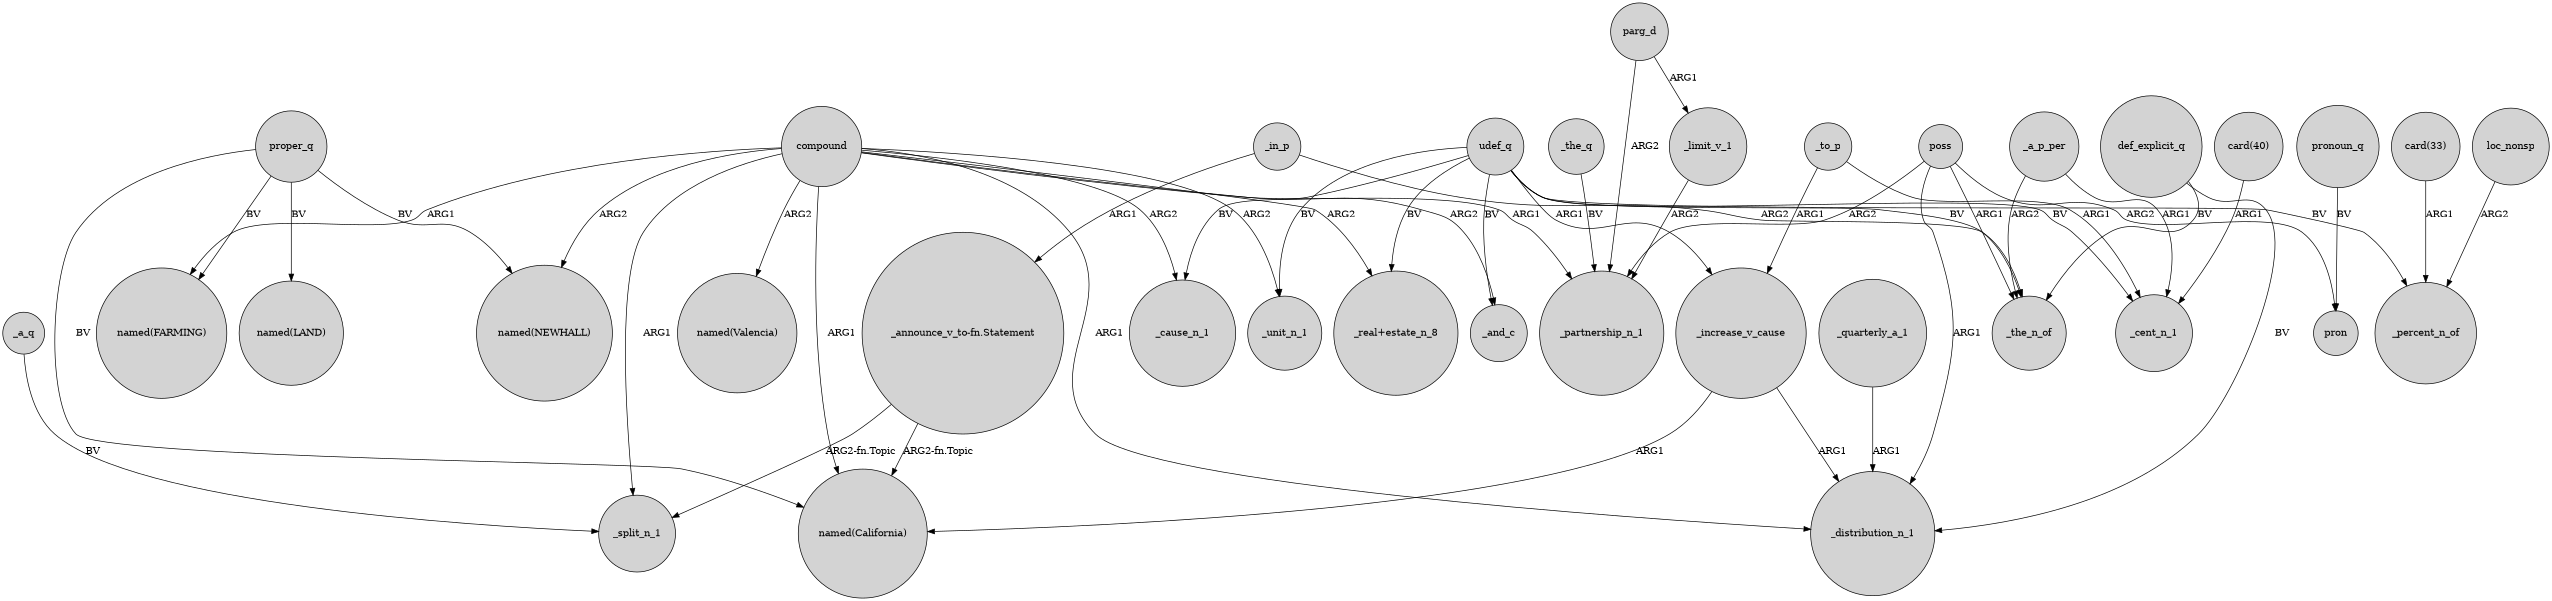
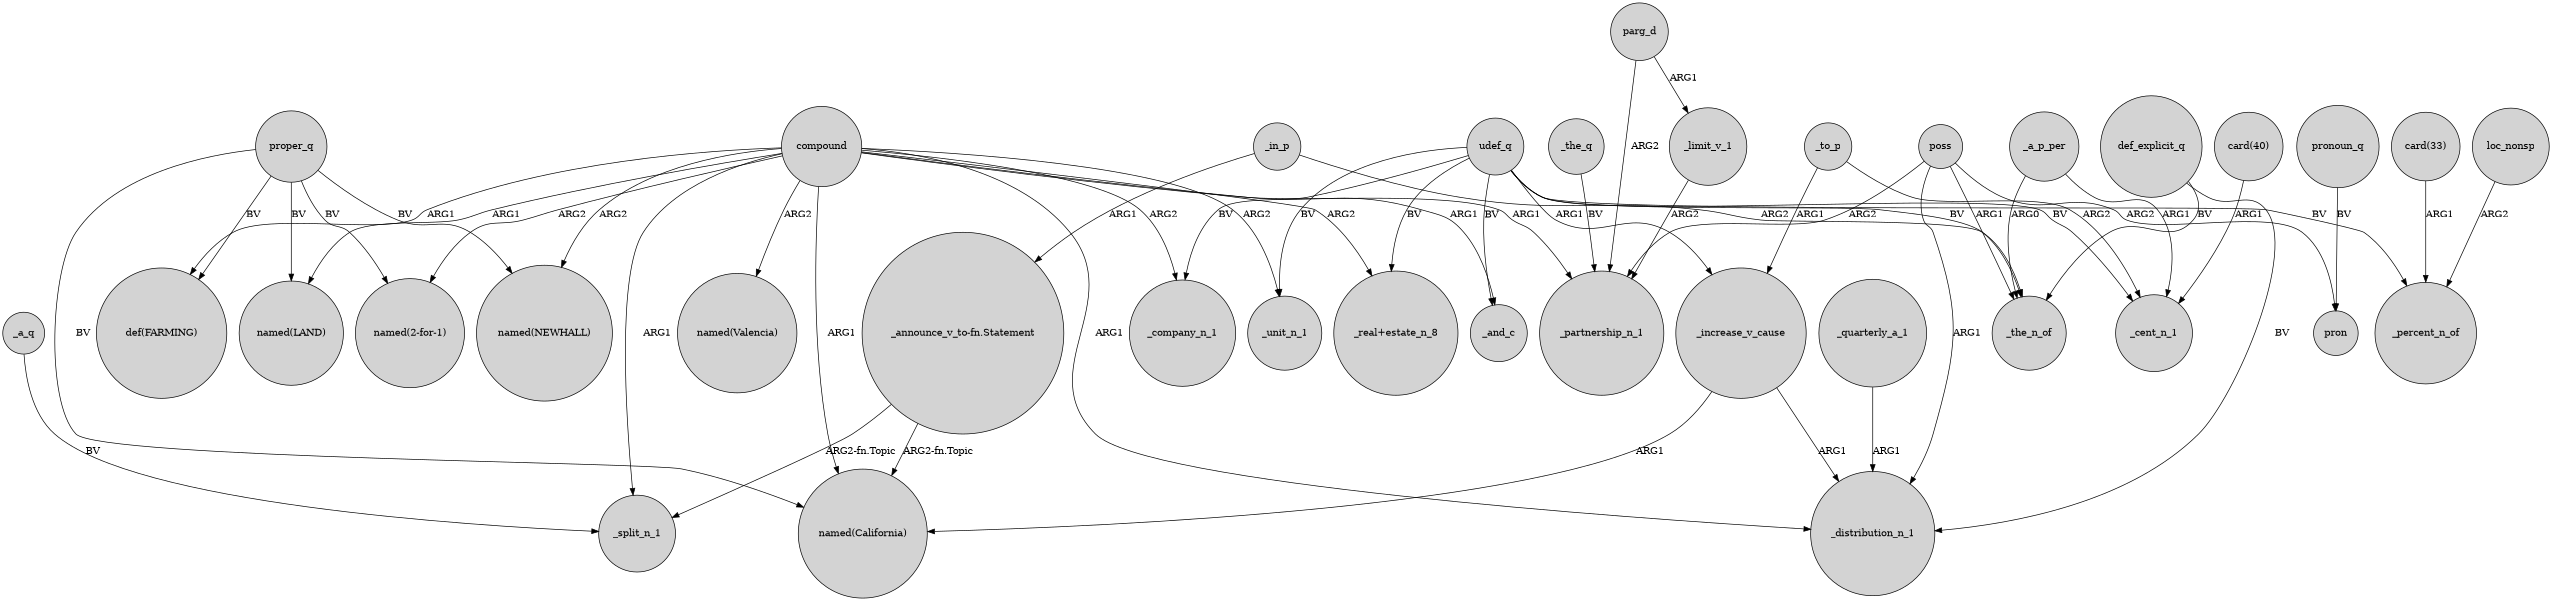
edge "compound" -> "named(LAND)": added, label "ARG1"
edge "compound" -> "_and_c": label "ARG2" -> "ARG1"
edge "_a_p_per" -> "_the_n_of": label "ARG2" -> "ARG0"
edge "_to_p" -> "_cent_n_1": label "ARG1" -> "ARG2"
node "named(FARMING)": label "named(FARMING)" -> "def(FARMING)"
node "named(2-for-1)": added
node "_cause_n_1": label "_cause_n_1" -> "_company_n_1"
